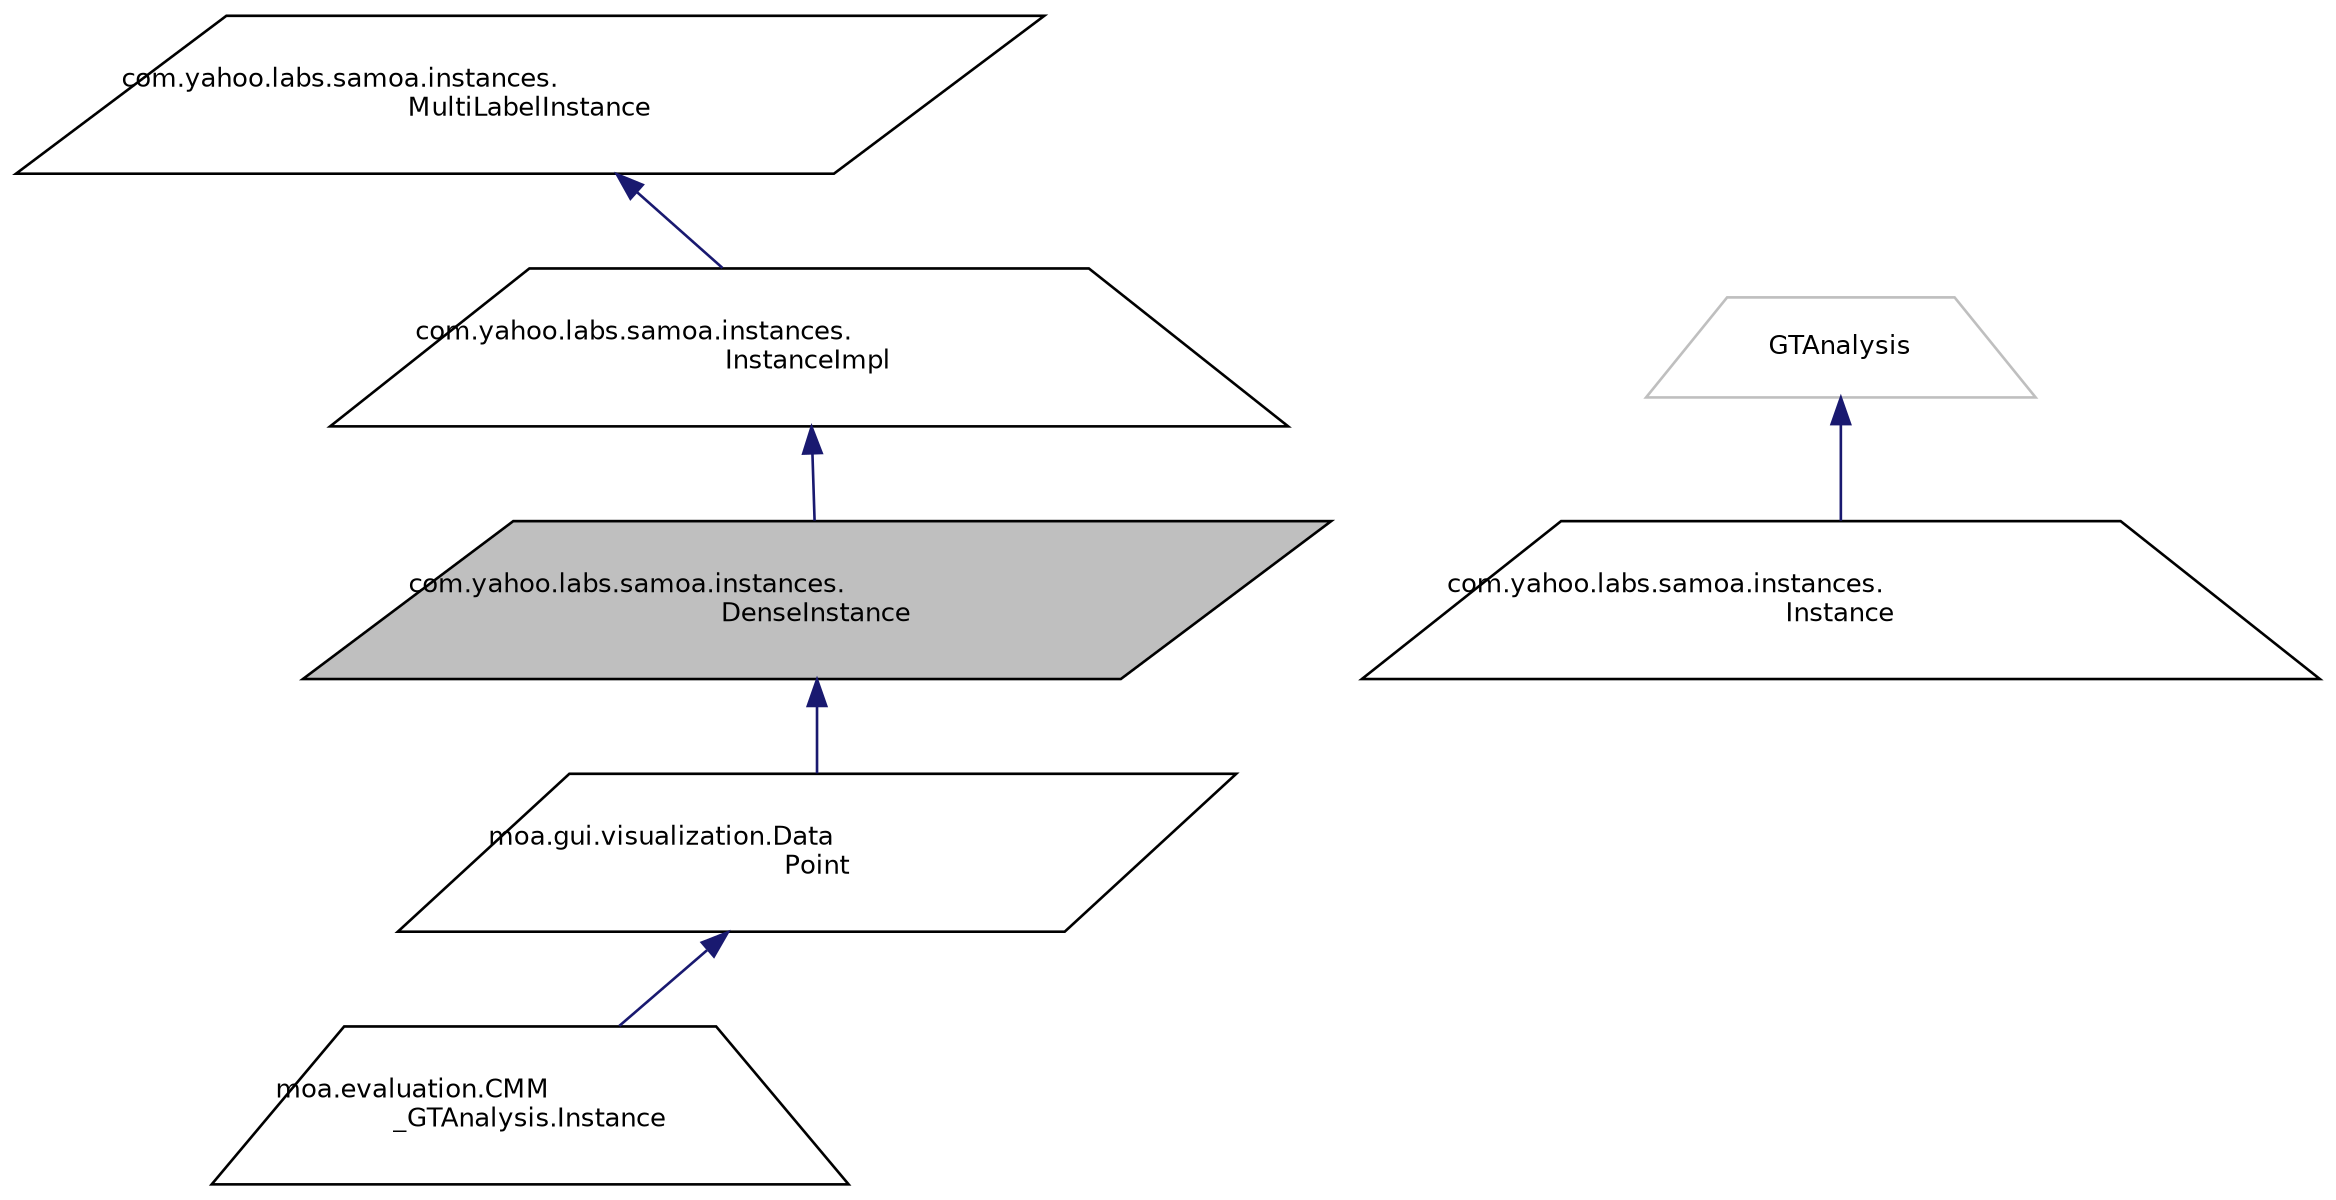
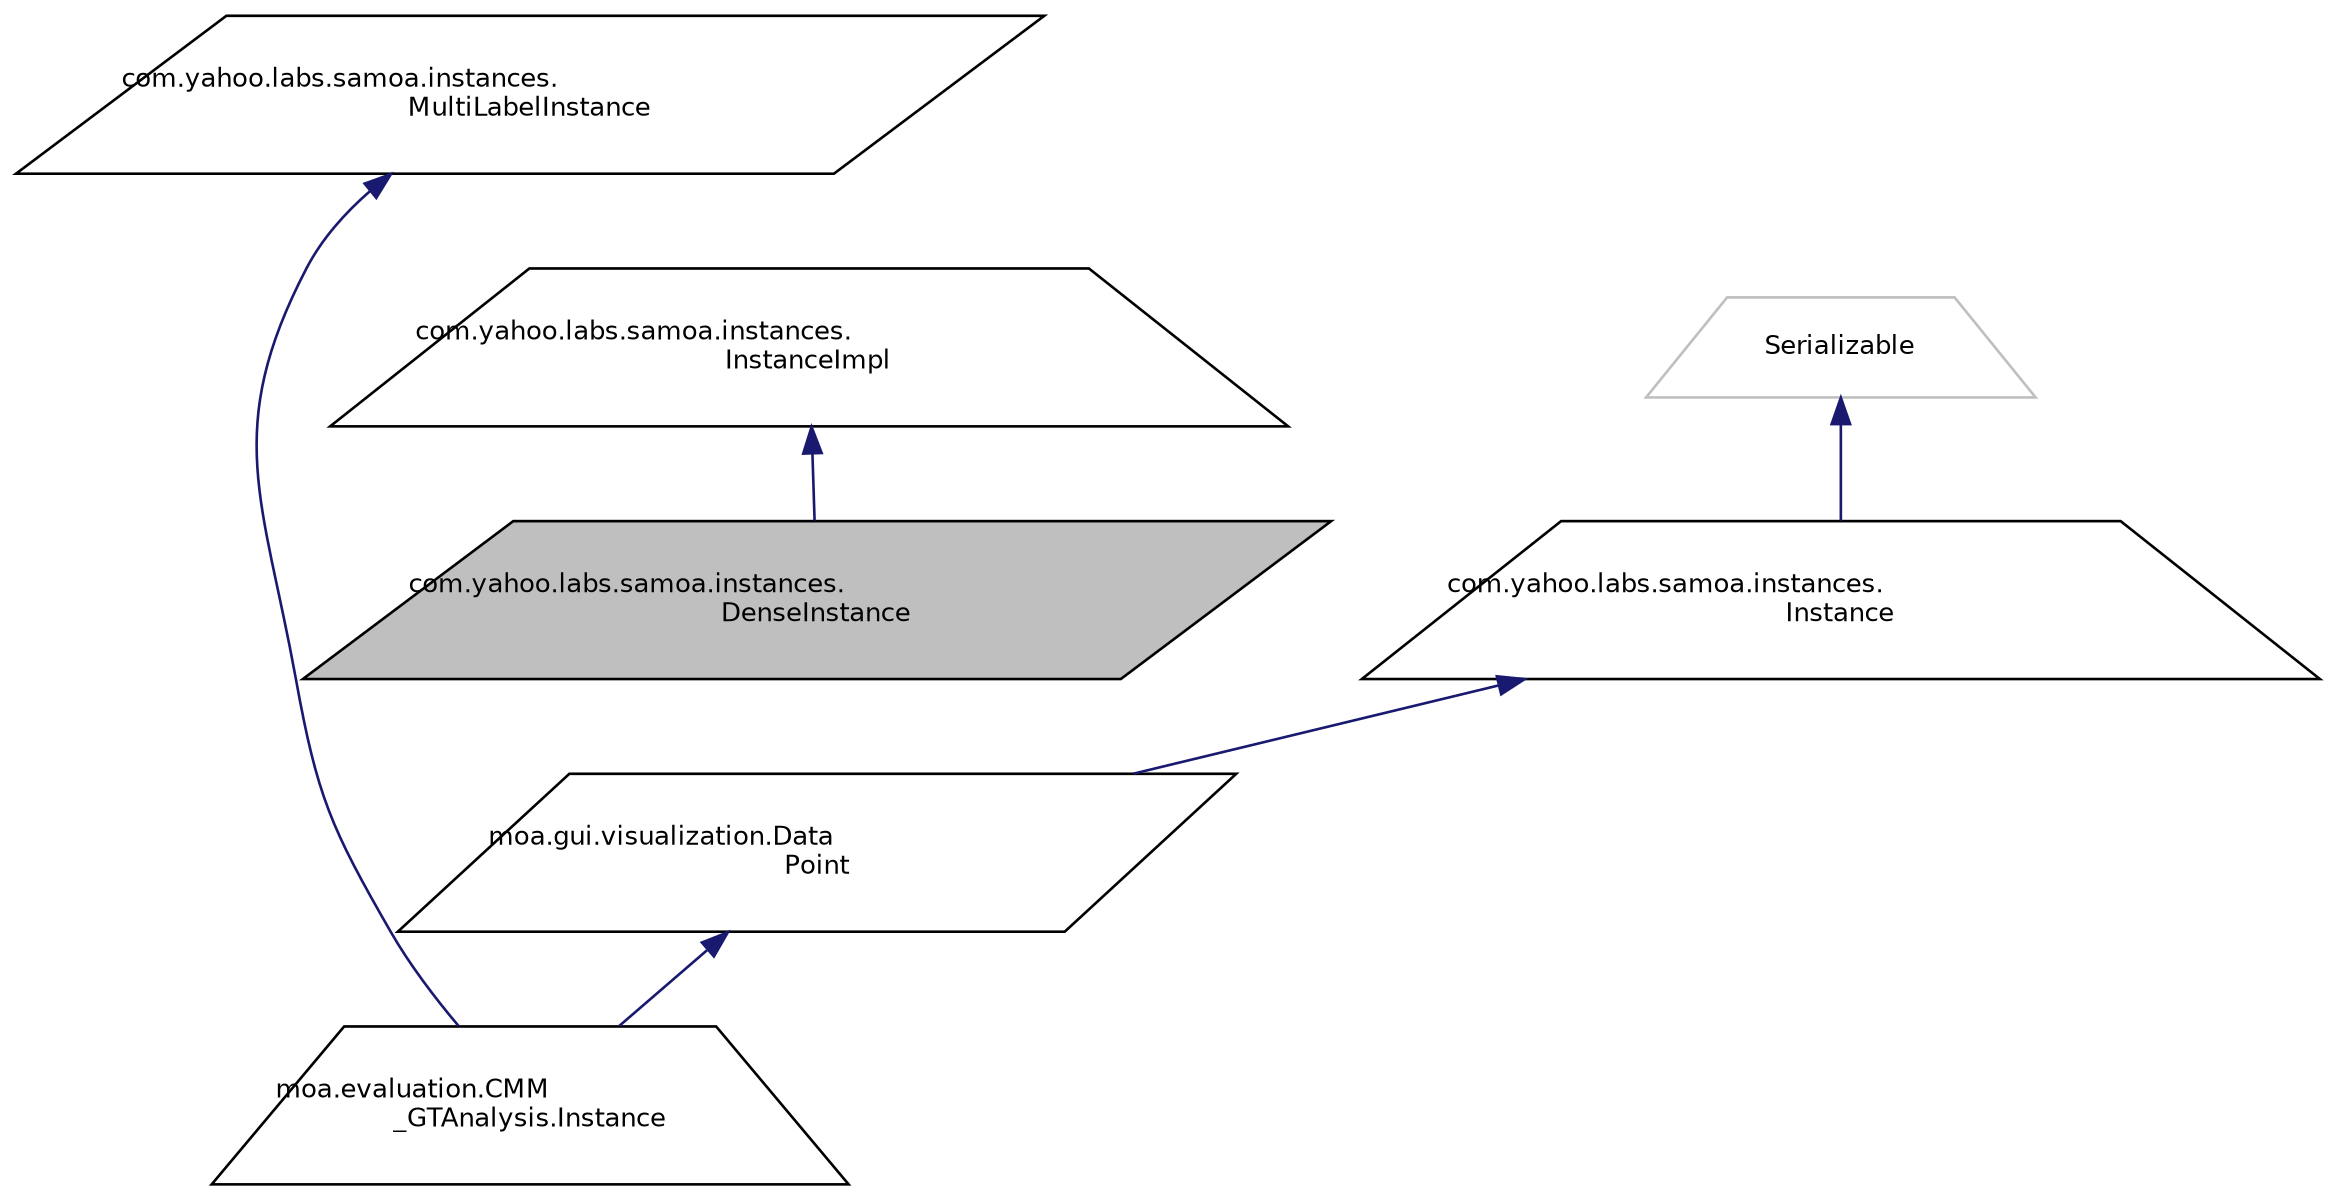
edge "com.yahoo.labs.samoa.instances. InstanceImpl" -> "com.yahoo.labs.samoa.instances. MultiLabelInstance": now "moa.evaluation.CMM _GTAnalysis.Instance" -> "com.yahoo.labs.samoa.instances. MultiLabelInstance"
node "GTAnalysis": label "GTAnalysis" -> "Serializable"
edge "moa.gui.visualization.Data Point" -> "com.yahoo.labs.samoa.instances. DenseInstance": now "moa.gui.visualization.Data Point" -> "com.yahoo.labs.samoa.instances. Instance"
